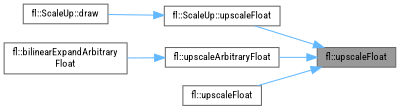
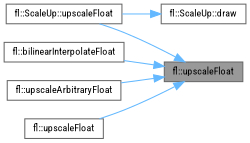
edge "fl::ScaleUp::draw" -> "fl::ScaleUp::upscaleFloat": reversed
node "fl::bilinearInterpolateFloat": added
node "fl::bilinearExpandArbitrary Float": removed
